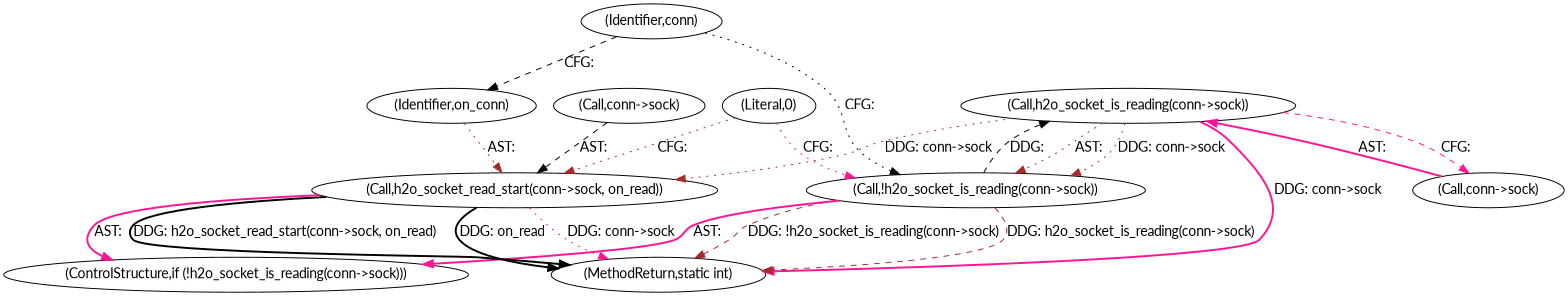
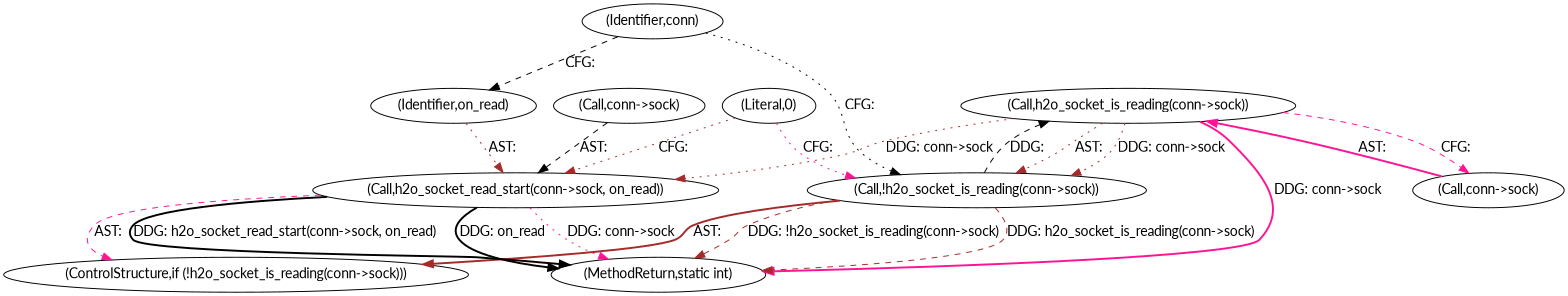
node "(Identifier,on_conn)": label "(Identifier,on_conn)" -> "(Identifier,on_read)"
edge "(Call,h2o_socket_read_start(conn->sock, on_read))" -> "(ControlStructure,if (!h2o_socket_is_reading(conn->sock)))": style bold -> dashed
edge "(Call,!h2o_socket_is_reading(conn->sock))" -> "(ControlStructure,if (!h2o_socket_is_reading(conn->sock)))": color deeppink -> brown
